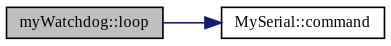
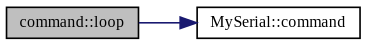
node "myWatchdog::loop": label "myWatchdog::loop" -> "command::loop"
